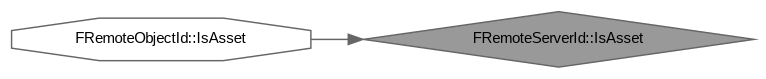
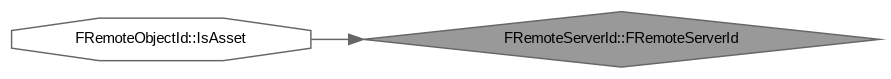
node "FRemoteServerId::IsAsset": label "FRemoteServerId::IsAsset" -> "FRemoteServerId::FRemoteServerId"
